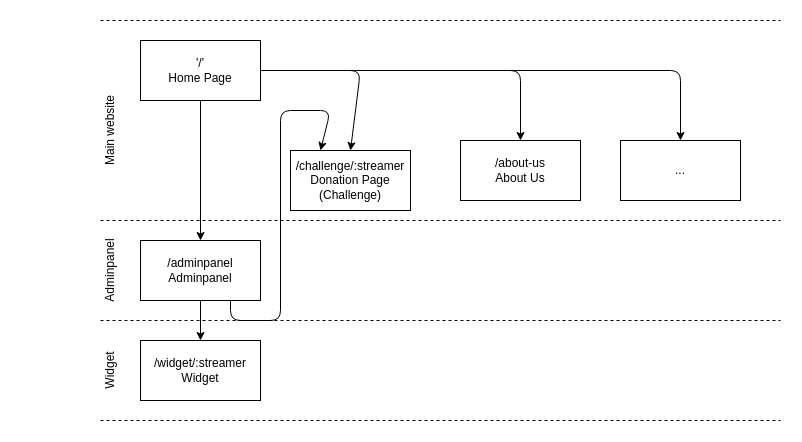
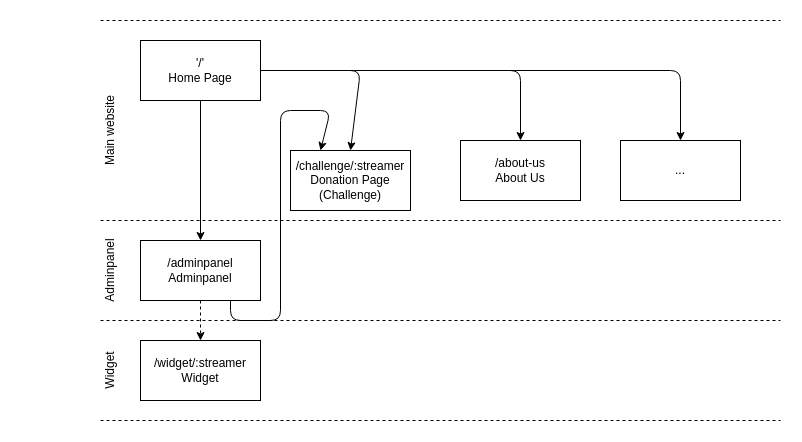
edge "/adminpanel Adminpanel" -> "/widget/:streamer Widget": style solid -> dashed
